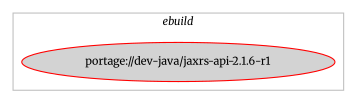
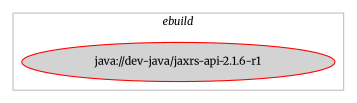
node "portage://dev-java/jaxrs-api-2.1.6-r1": label "portage://dev-java/jaxrs-api-2.1.6-r1" -> "java://dev-java/jaxrs-api-2.1.6-r1"
